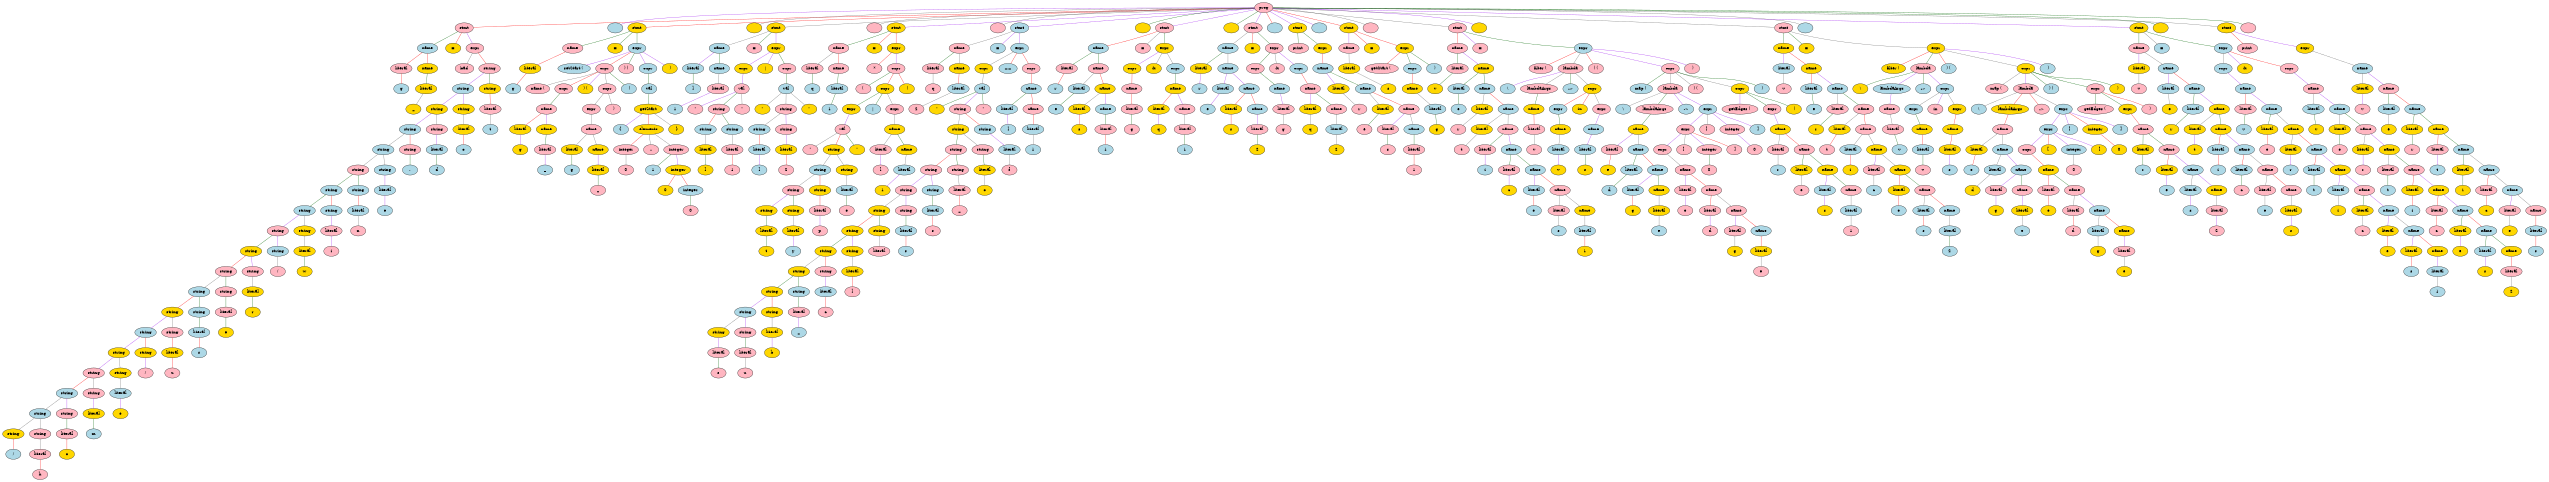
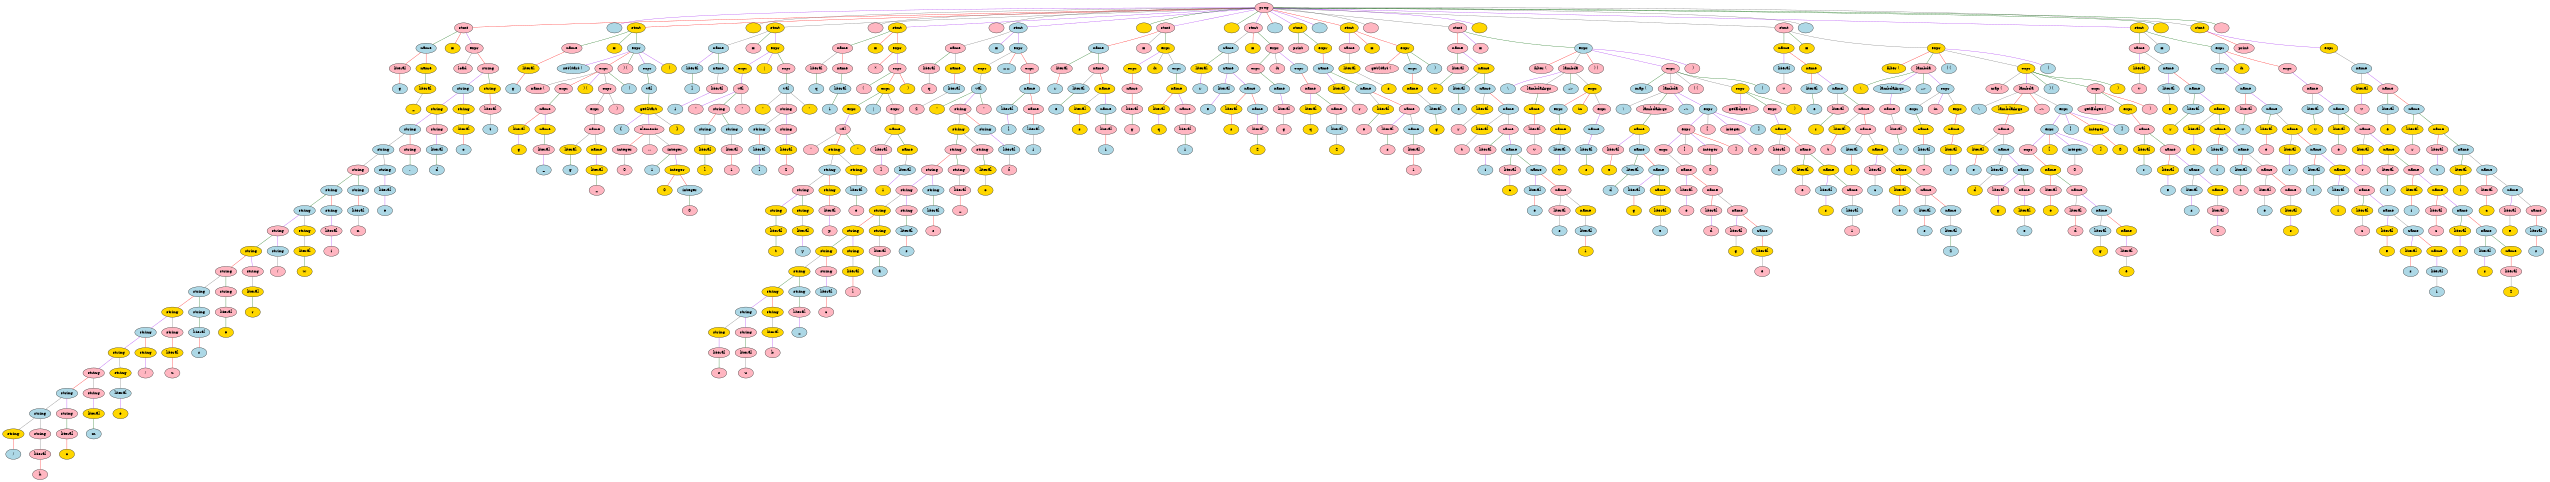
edge "getStart" -- "elements": color red -> purple
node "elements": fillcolor gold -> lightpink
node "a": added
node "b": fillcolor gold -> lightpink
